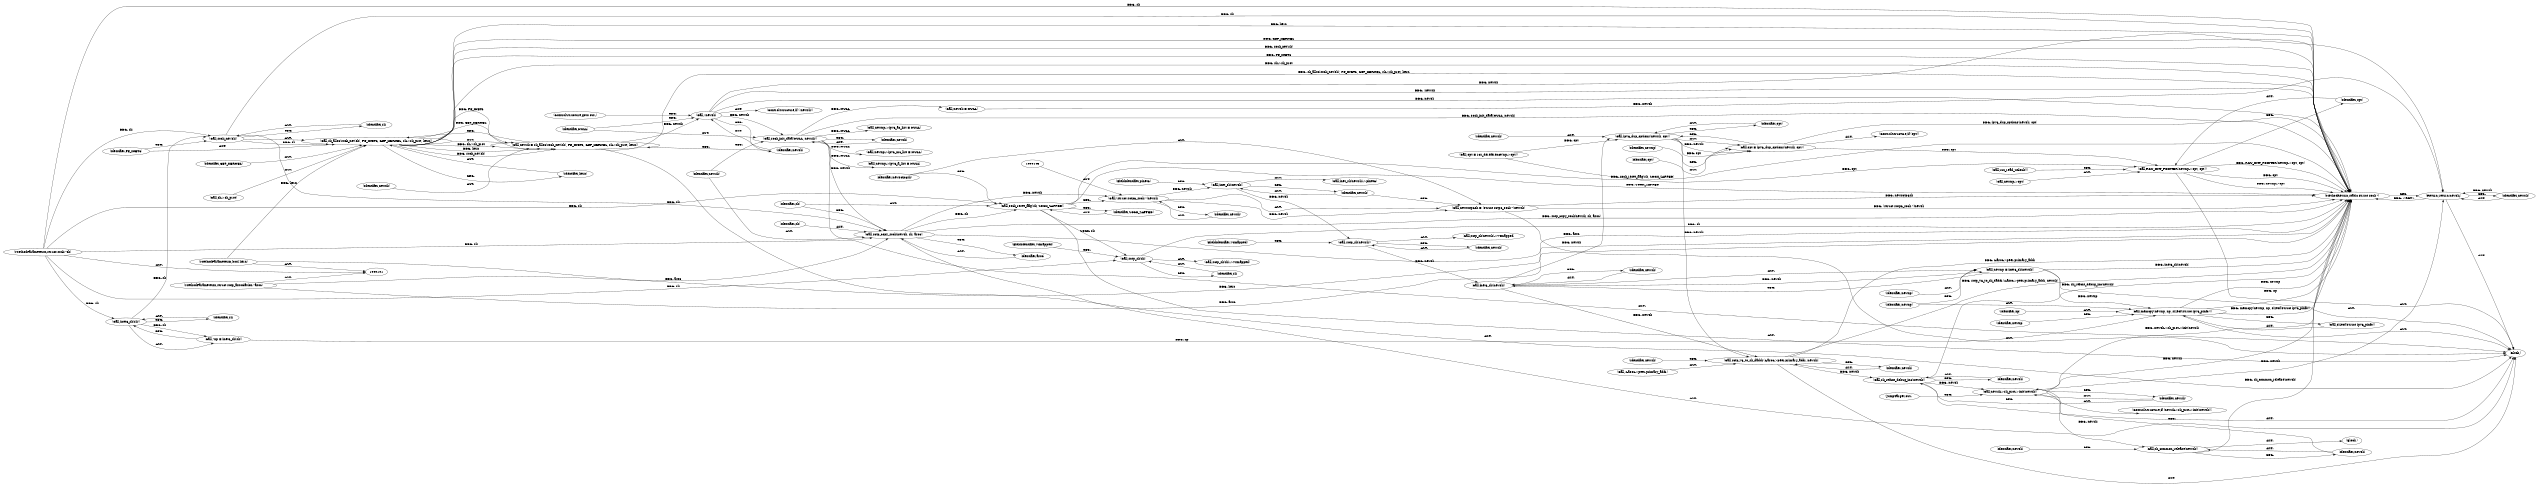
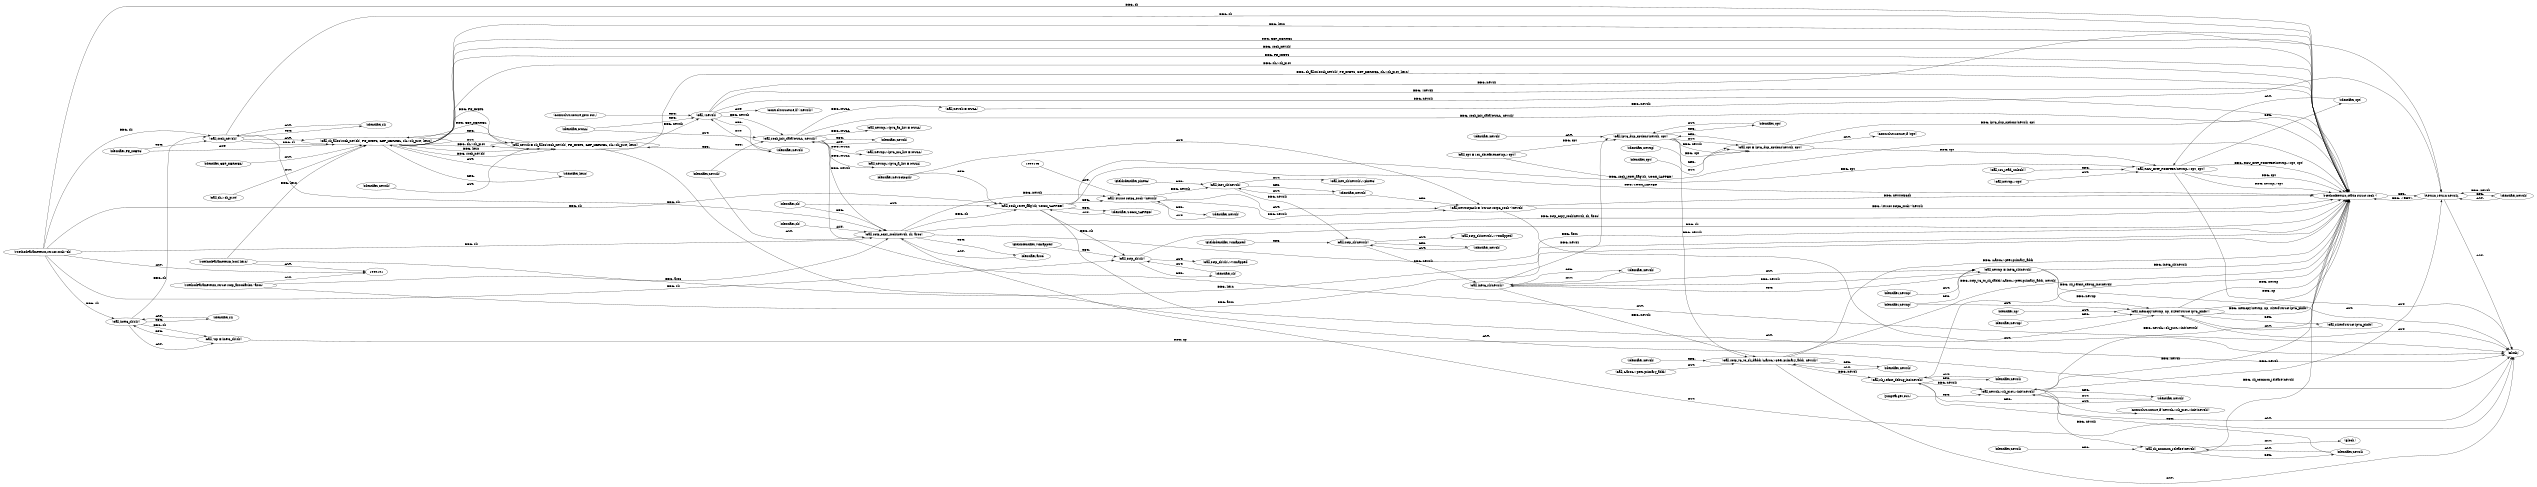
edge "(Call,sock_reset_flag(sk, SOCK_ZAPPED))" -> "(Call,sctp_sk(sk))": label "SOCK: sk" -> "DDG: sk"
